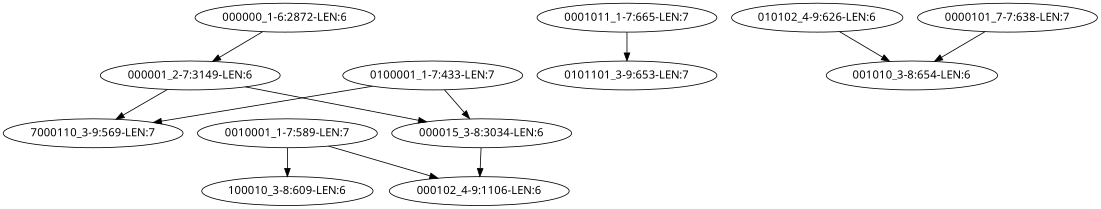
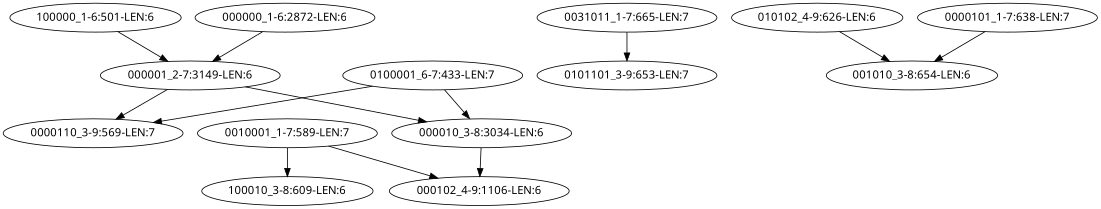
node "100000_1-6:501-LEN:6": added
node "0001011_1-7:665-LEN:7": label "0001011_1-7:665-LEN:7" -> "0031011_1-7:665-LEN:7"
node "0000101_7-7:638-LEN:7": label "0000101_7-7:638-LEN:7" -> "0000101_1-7:638-LEN:7"
node "0100001_1-7:433-LEN:7": label "0100001_1-7:433-LEN:7" -> "0100001_6-7:433-LEN:7"
node "7000110_3-9:569-LEN:7": label "7000110_3-9:569-LEN:7" -> "0000110_3-9:569-LEN:7"
node "000015_3-8:3034-LEN:6": label "000015_3-8:3034-LEN:6" -> "000010_3-8:3034-LEN:6"
